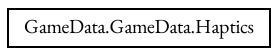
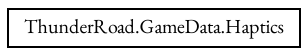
node "GameData.GameData.Haptics": label "GameData.GameData.Haptics" -> "ThunderRoad.GameData.Haptics"
